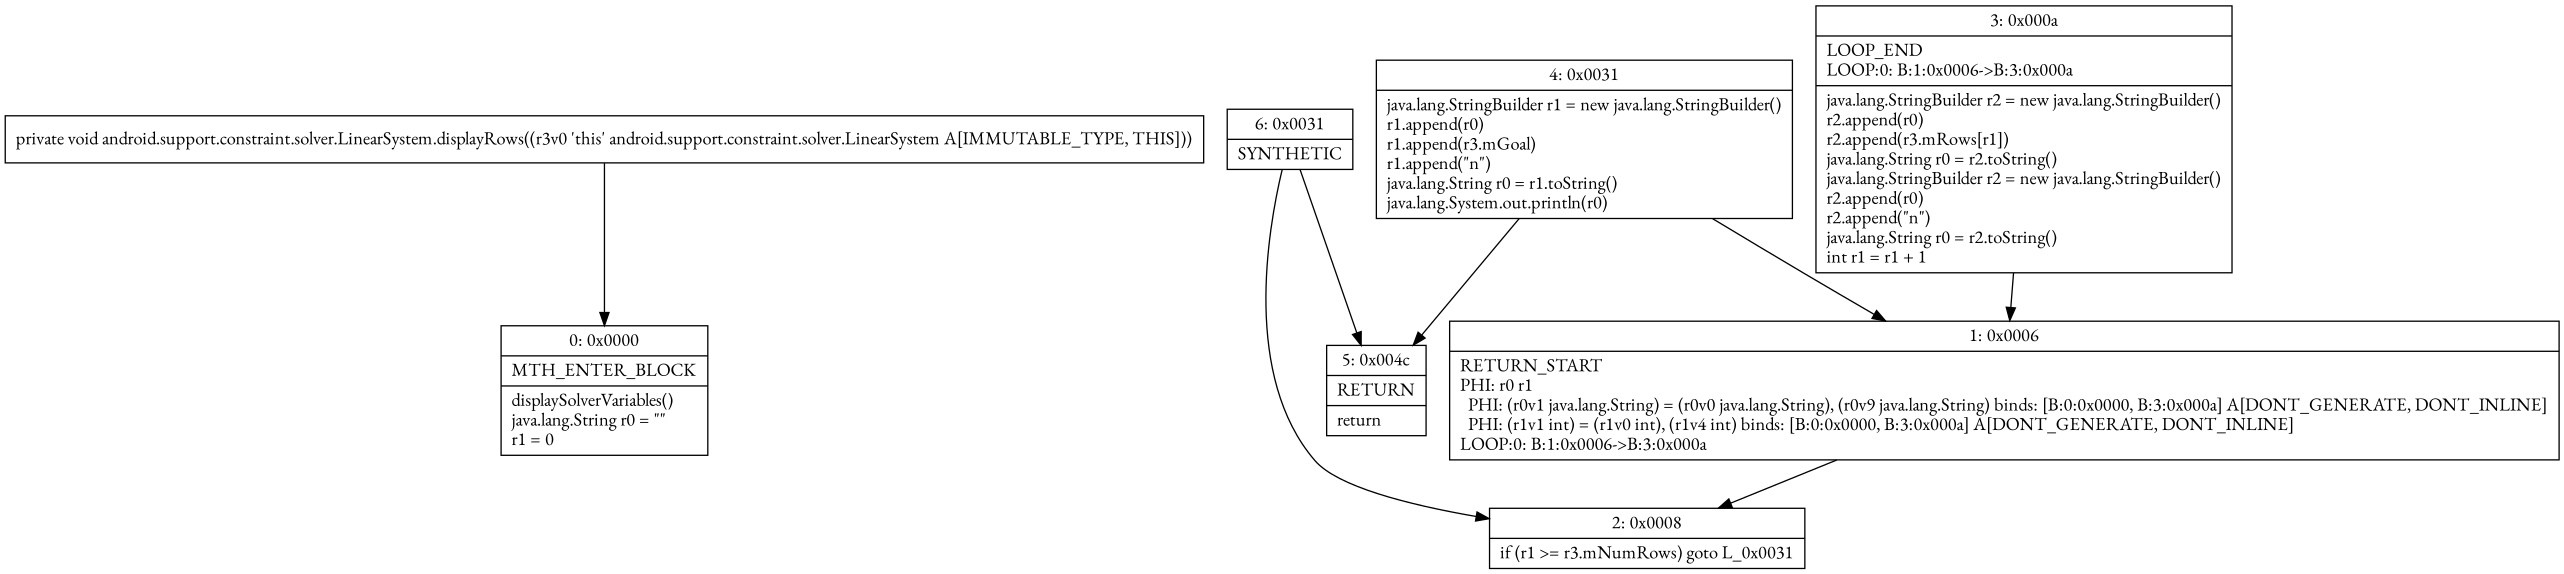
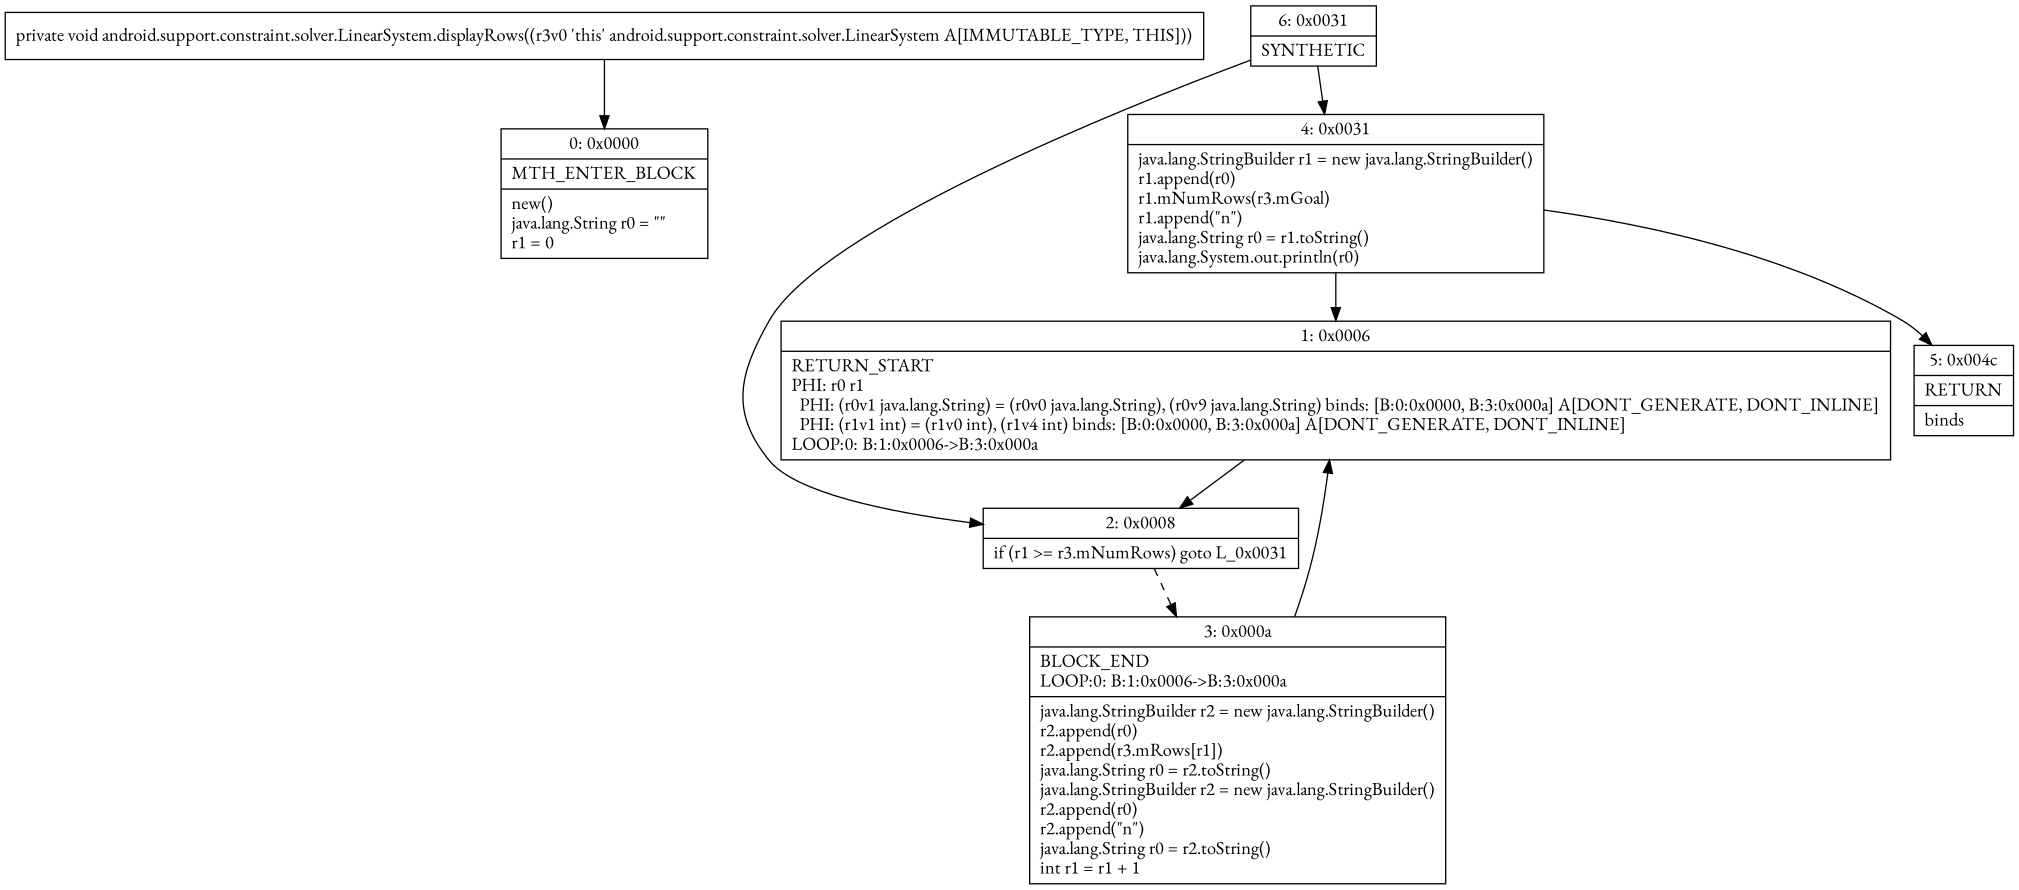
node "3: 0x000a": text "LOOP_END" -> "BLOCK_END"
node "4: 0x0031": text "r1.append(r3.mGoal)" -> "r1.mNumRows(r3.mGoal)"
edge "6: 0x0031" -> "5: 0x004c": now "6: 0x0031" -> "4: 0x0031"
node "0: 0x0000": text "displaySolverVariables()" -> "new()"
node "5: 0x004c": text "return" -> "binds"
edge "2: 0x0008" -> "3: 0x000a": added
